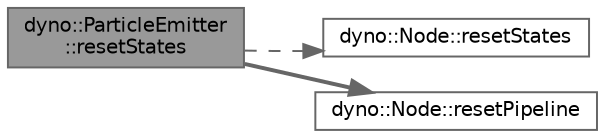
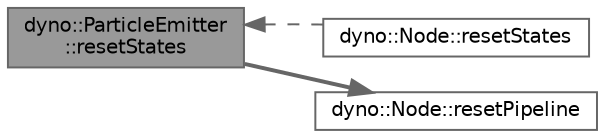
edge "dyno::ParticleEmitter ::resetStates" -> "dyno::Node::resetStates": reversed
